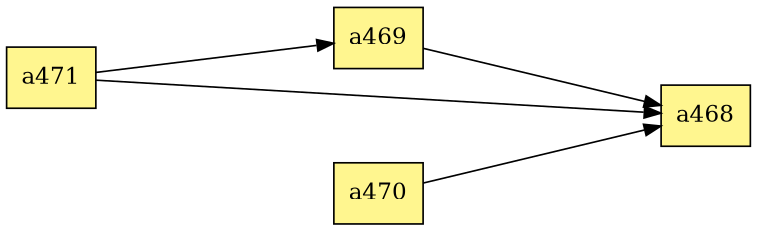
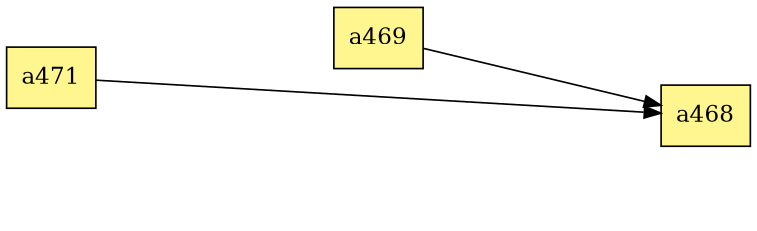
edge "a471" -> "a469": removed
node "a470": removed
